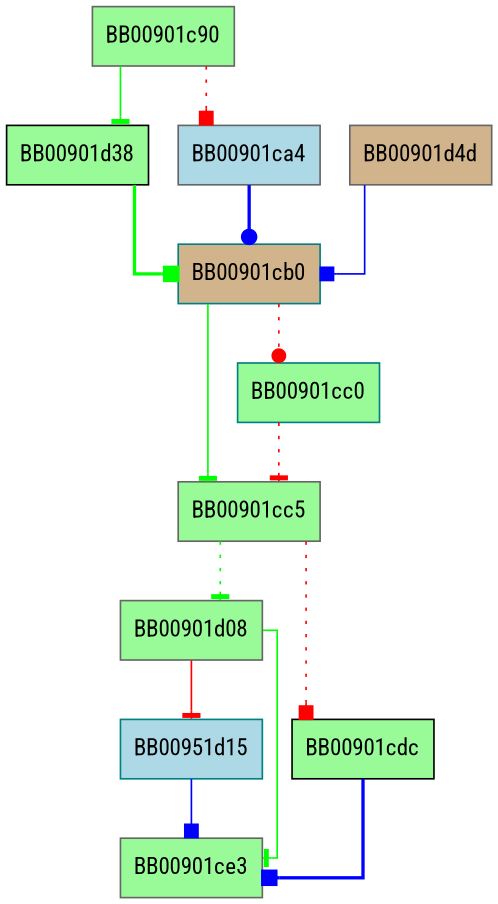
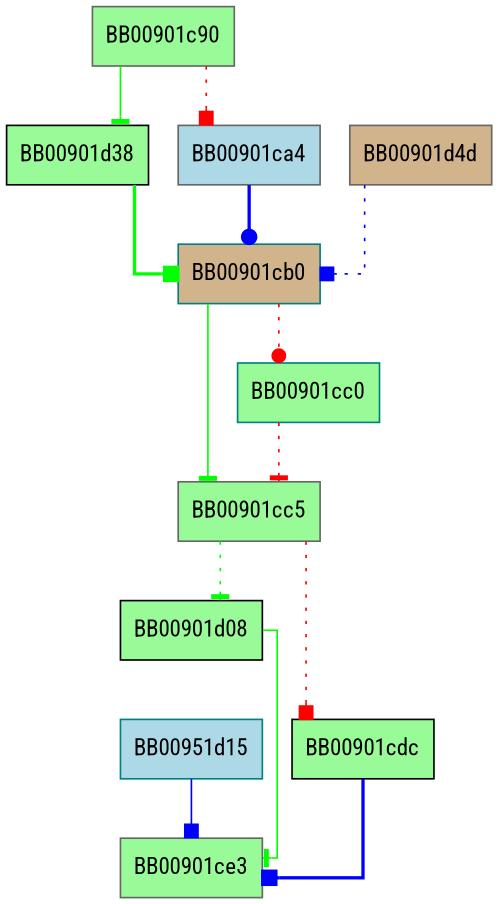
edge "BB00901d4d" -> "BB00901cb0": style solid -> dotted
node "BB00901d08": color gray40 -> black
edge "BB00901d08" -> "BB00951d15": removed
